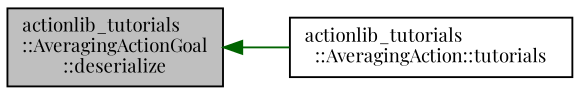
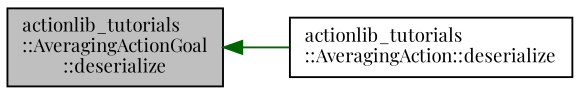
node "actionlib_tutorials ::AveragingAction::tutorials": label "actionlib_tutorials ::AveragingAction::tutorials" -> "actionlib_tutorials ::AveragingAction::deserialize"
